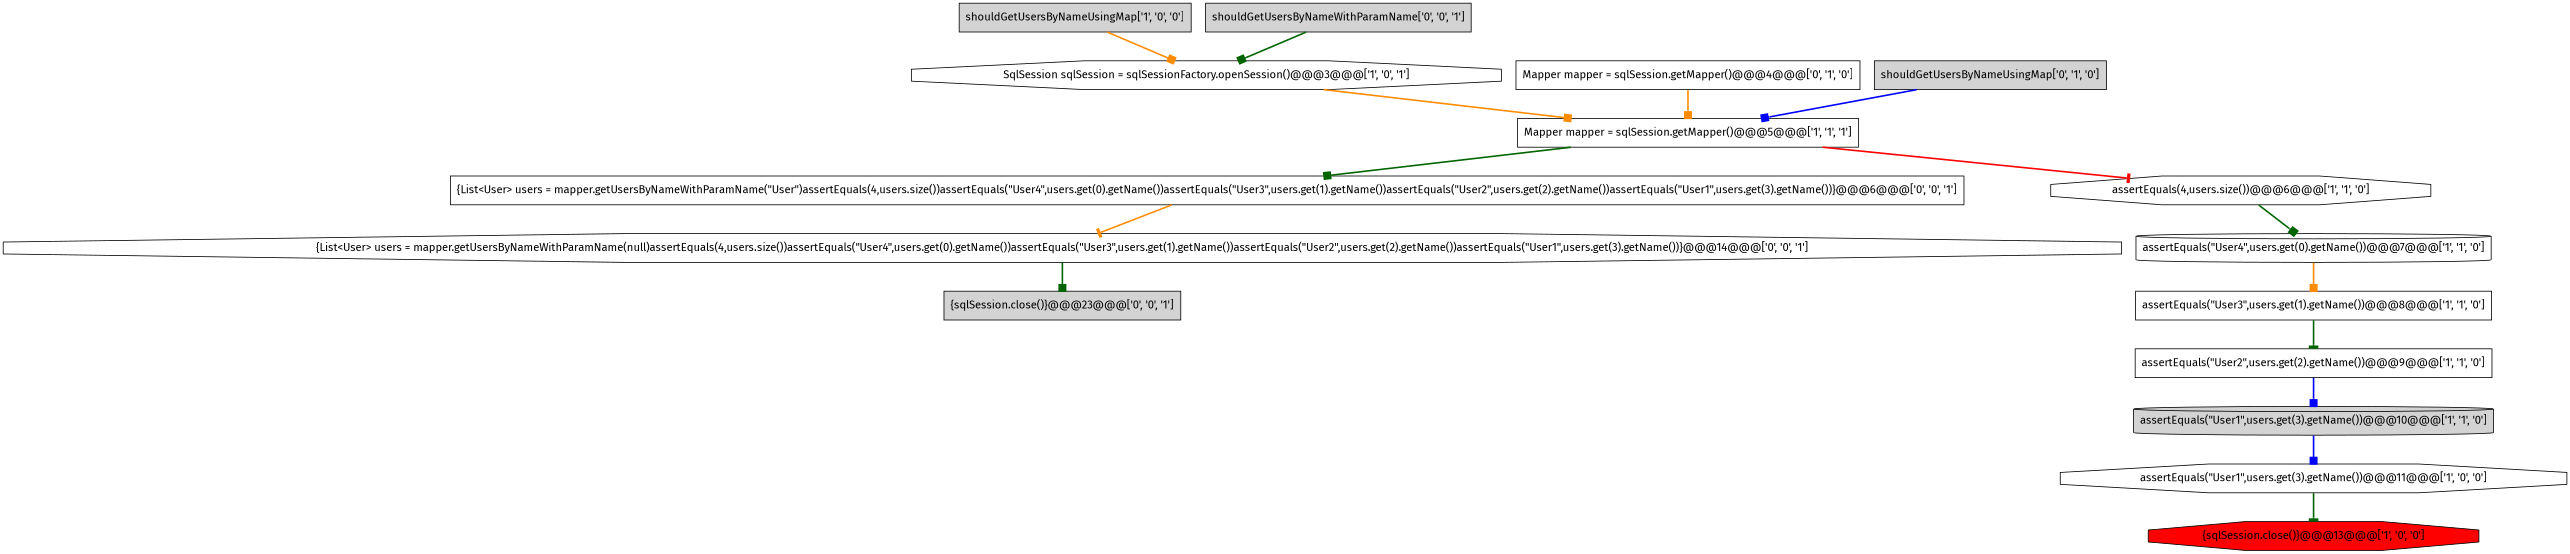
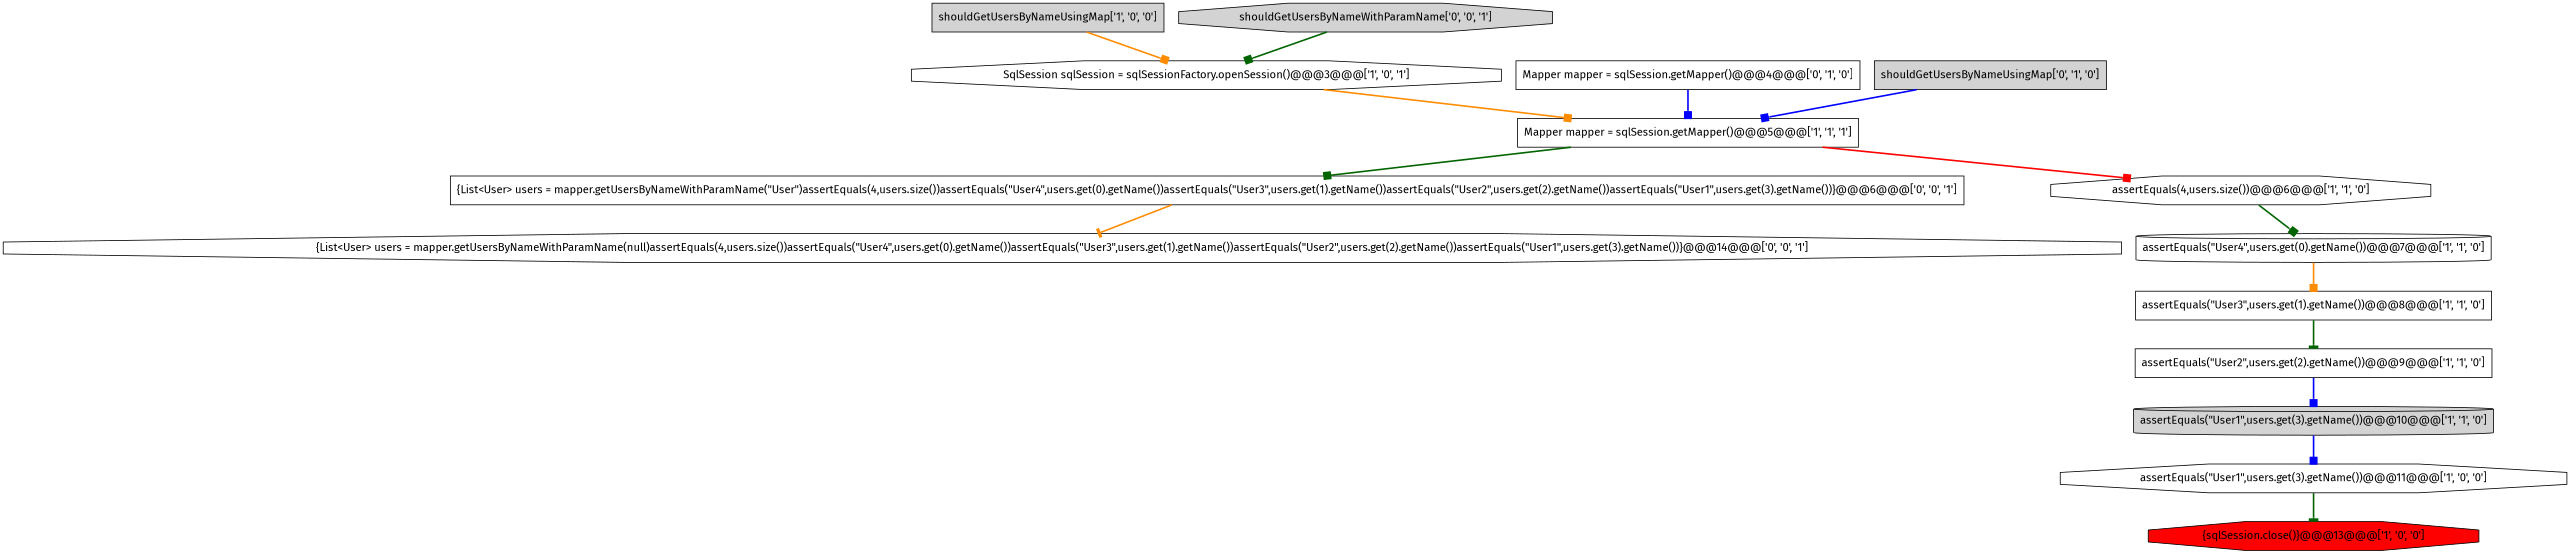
node "shouldGetUsersByNameWithParamName['0', '0', '1']": shape box -> octagon
edge "Mapper mapper = sqlSession.getMapper()@@@4@@@['0', '1', '0']" -> "Mapper mapper = sqlSession.getMapper()@@@5@@@['1', '1', '1']": color darkorange -> blue
edge "Mapper mapper = sqlSession.getMapper()@@@5@@@['1', '1', '1']" -> "assertEquals(4,users.size())@@@6@@@['1', '1', '0']": arrowhead tee -> box
node "{sqlSession.close()}@@@23@@@['0', '0', '1']": removed
